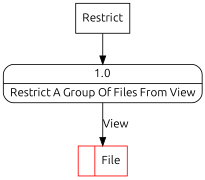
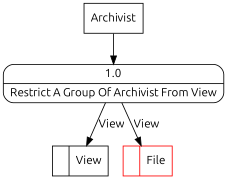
node "Restrict": label "Restrict" -> "Archivist"
node "1.0": text "Restrict A Group Of Files From View" -> "Restrict A Group Of Archivist From View"
node "View": added
